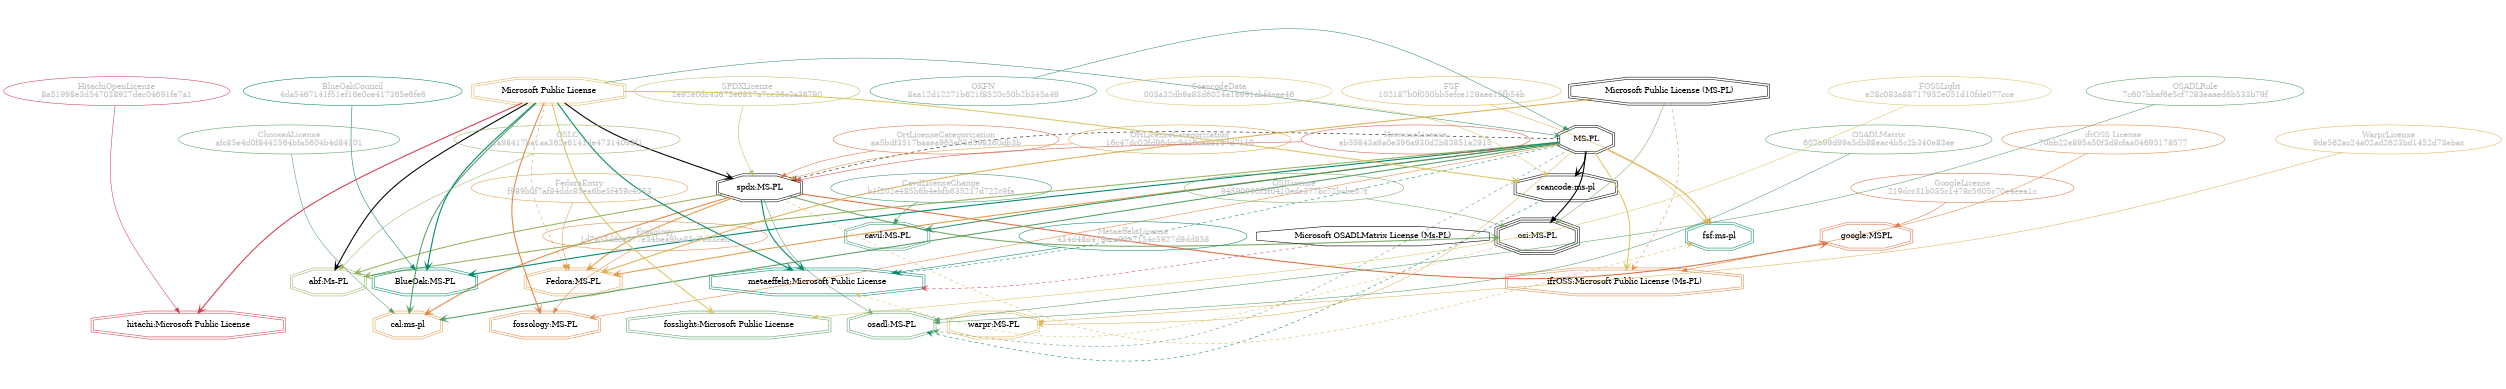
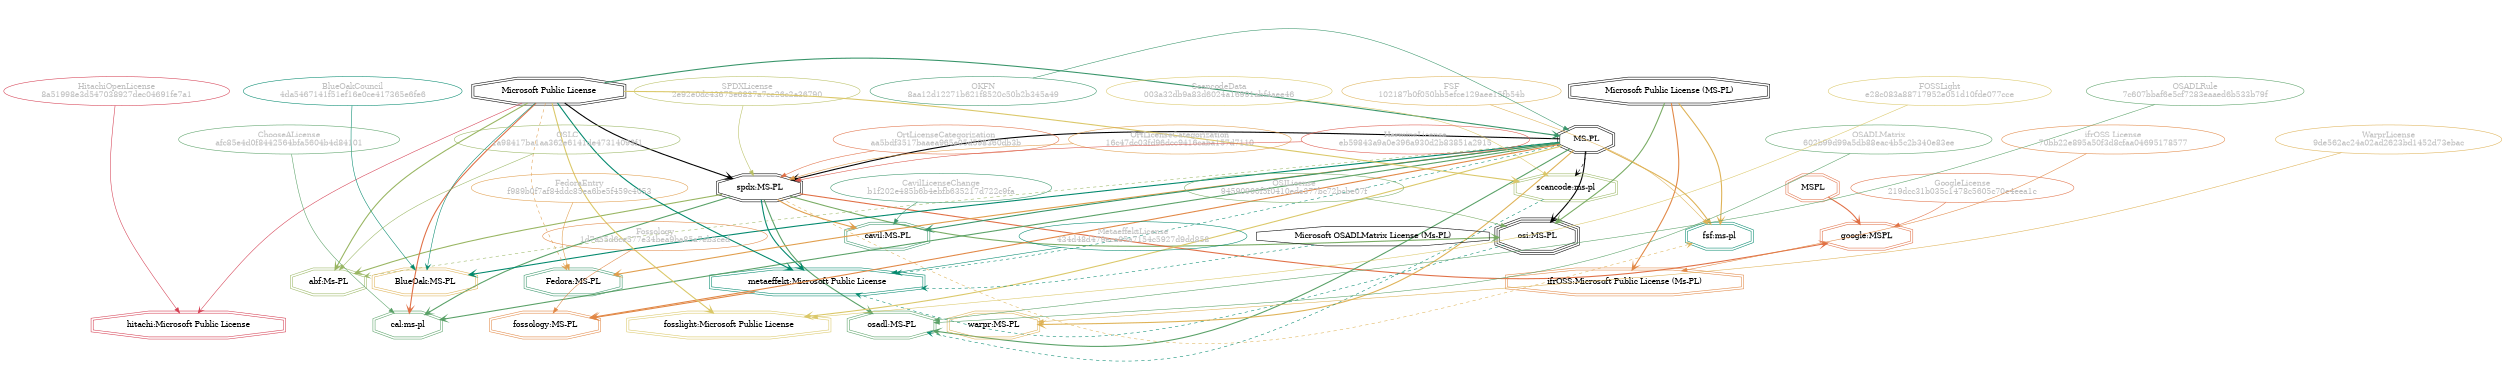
edge "Microsoft Public License" -> "MS-PL": style solid -> bold
node "Microsoft Public License": color #deb256 -> black
edge "MS-PL" -> "spdx:MS-PL": style dashed -> bold
edge "Microsoft Public License (MS-PL)" -> "Fedora:MS-PL": now "Microsoft Public License (MS-PL)" -> "fsf:ms-pl"
edge "MS-PL" -> "scancode:ms-pl": style bold -> dashed
edge "Microsoft Public License" -> "abf:Ms-PL": color black -> #98b561
edge "Microsoft Public License (MS-PL)" -> "osi:MS-PL": style solid -> bold
edge "Microsoft Public License (MS-PL)" -> "ifrOSS:Microsoft Public License (Ms-PL)": style dashed -> bold
edge "Microsoft Public License" -> "hitachi:Microsoft Public License": style bold -> solid
edge "MS-PL" -> "fsf:ms-pl": arrowhead vee -> normal
edge "Microsoft Public License" -> "Fedora:MS-PL": arrowhead normal -> vee
node "scancode:ms-pl": color black -> #98b561
edge "MS-PL" -> "osi:MS-PL": arrowhead normal -> vee
node "MSPL": added
edge "MS-PL" -> "abf:Ms-PL": style bold -> dashed
edge "MS-PL" -> "ifrOSS:Microsoft Public License (Ms-PL)": now "MS-PL" -> "fosslight:Microsoft Public License"
edge "Microsoft Public License" -> "fossology:MS-PL": now "metaeffekt:Microsoft Public License" -> "fossology:MS-PL"
edge "Microsoft Public License" -> "cal:ms-pl": color #58a066 -> #e06f45
edge "Microsoft Public License" -> "BlueOak:MS-PL": style bold -> solid
edge "spdx:MS-PL" -> "Fedora:MS-PL": now "spdx:MS-PL" -> "cavil:MS-PL"
edge "MS-PL" -> "fossology:MS-PL": style solid -> bold
edge "spdx:MS-PL" -> "cal:ms-pl": color #e18745 -> #58a066
edge "spdx:MS-PL" -> "osadl:MS-PL": style solid -> bold
edge "Microsoft OSADLMatrix License (Ms-PL)" -> "metaeffekt:Microsoft Public License": color #d43d51 -> #00876c
node "BlueOak:MS-PL": color #00876c -> #deb256
node "Fedora:MS-PL": color #e09d4b -> #379469
edge "MS-PL" -> "osadl:MS-PL": style dashed -> bold
edge "MS-PL" -> "warpr:MS-PL": style solid -> bold
node "cal:ms-pl": color #e09d4b -> #58a066
node "fosslight:Microsoft Public License": color #58a066 -> #dac767
edge "osi:MS-PL" -> "metaeffekt:Microsoft Public License": color #dac767 -> #00876c
